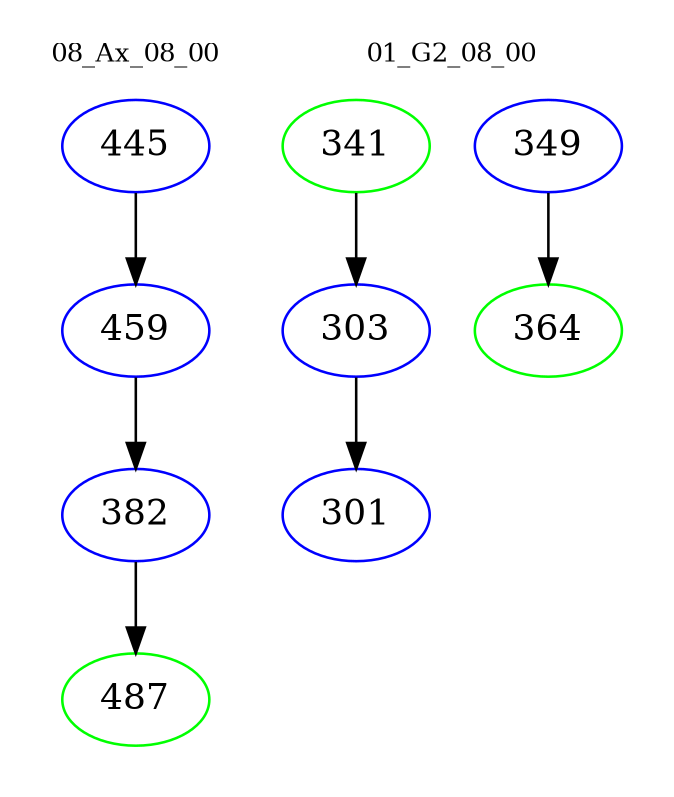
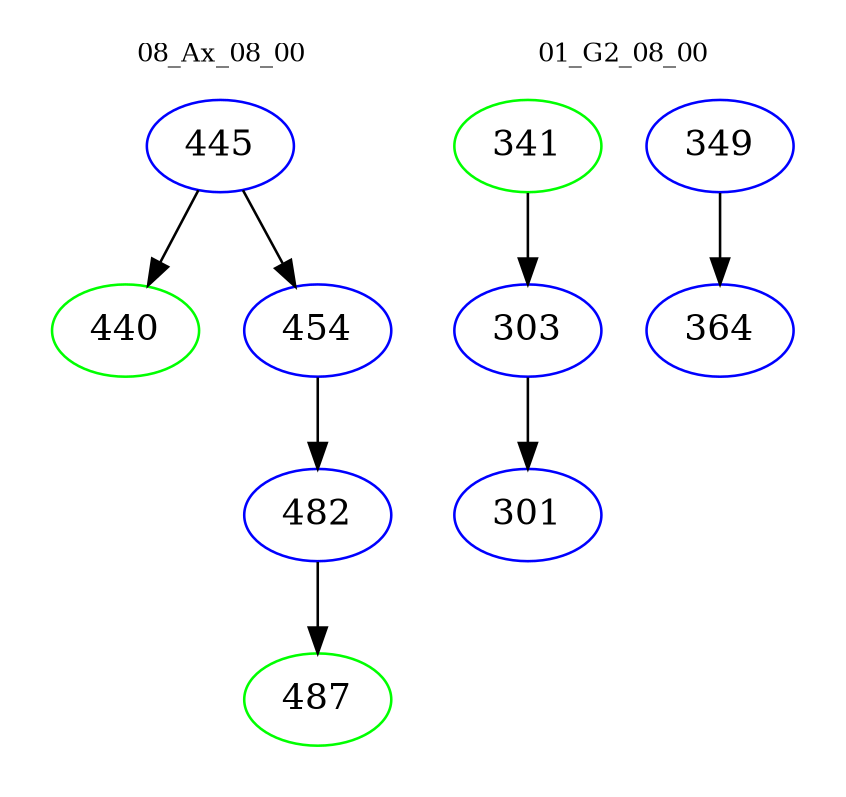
node "440": added
node "459": label "459" -> "454"
node "364": color green -> blue
node "382": label "382" -> "482"
